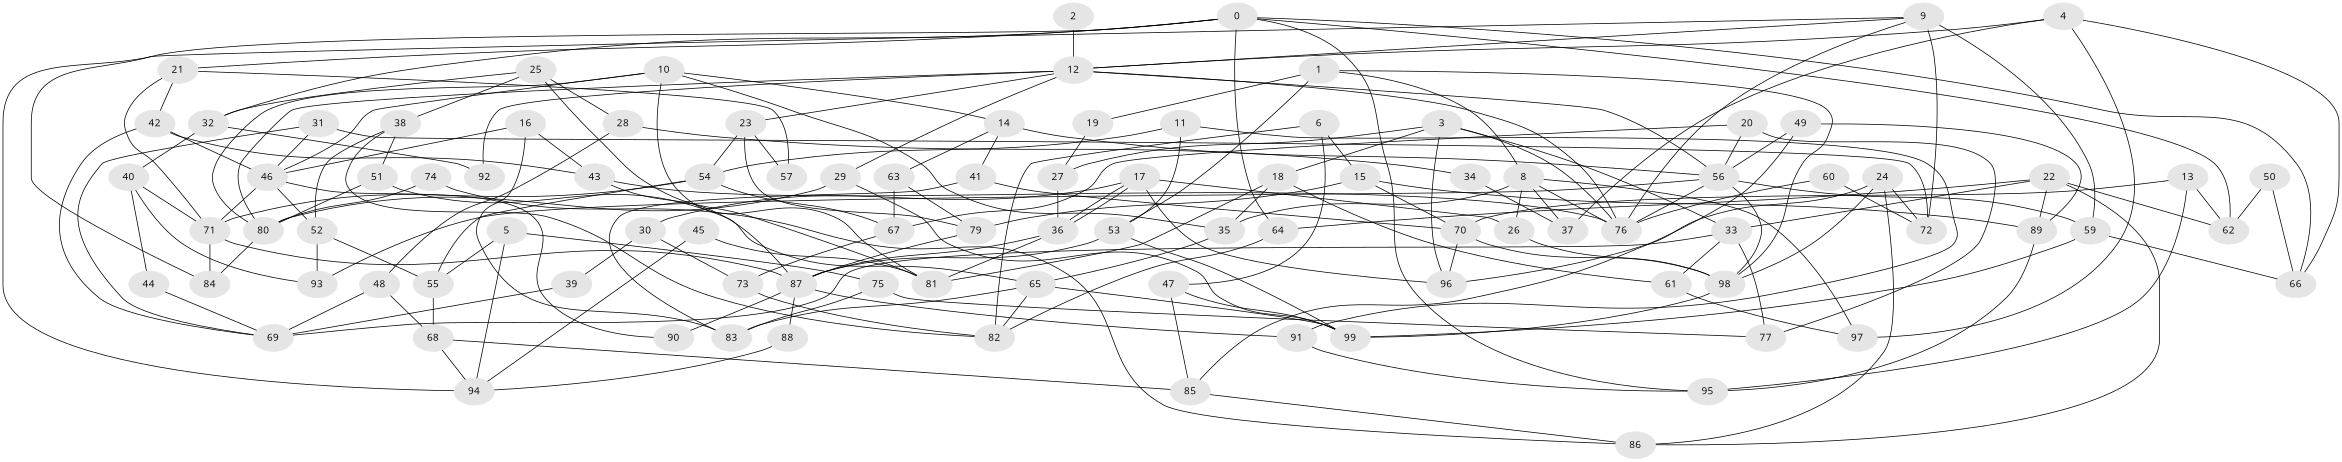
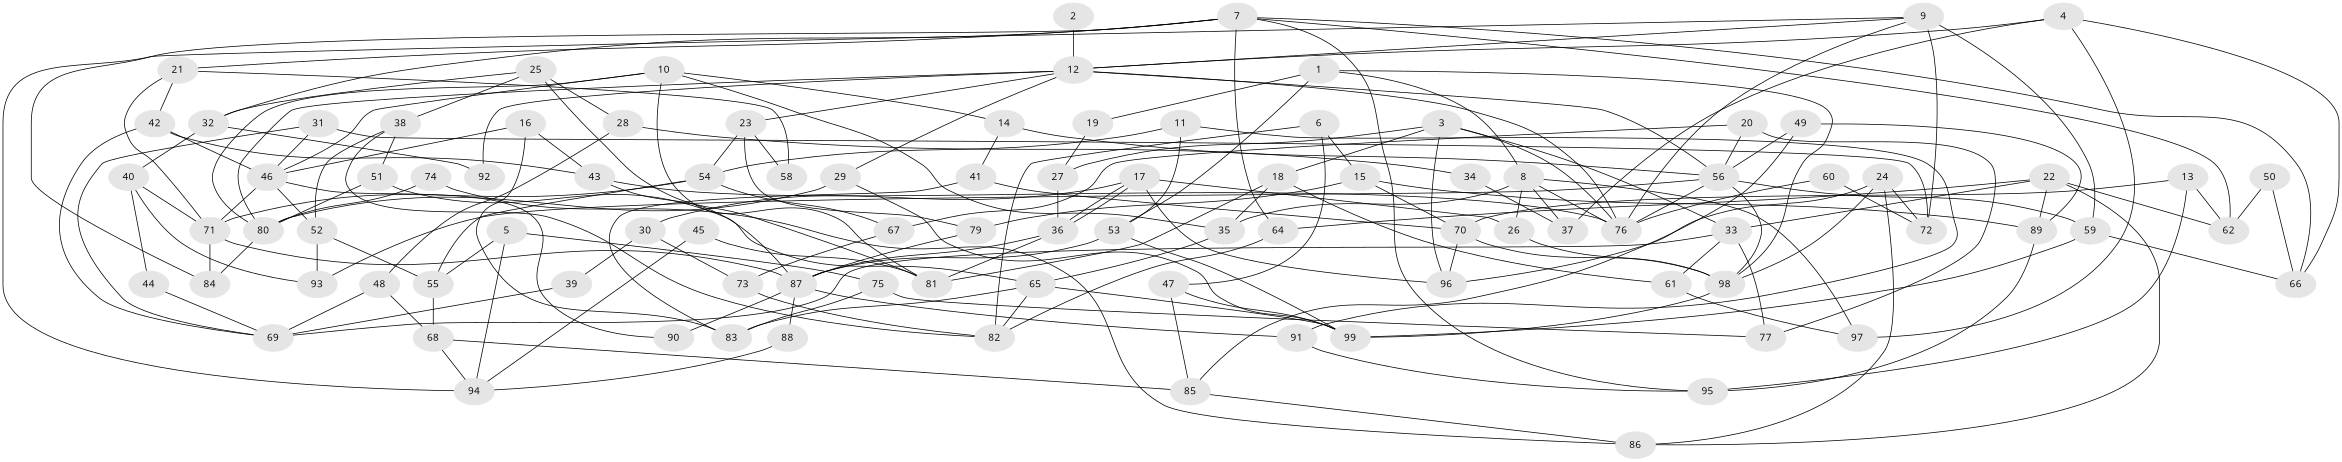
node "0": label "0" -> "7"
node "57": label "57" -> "58"
node "63": removed
